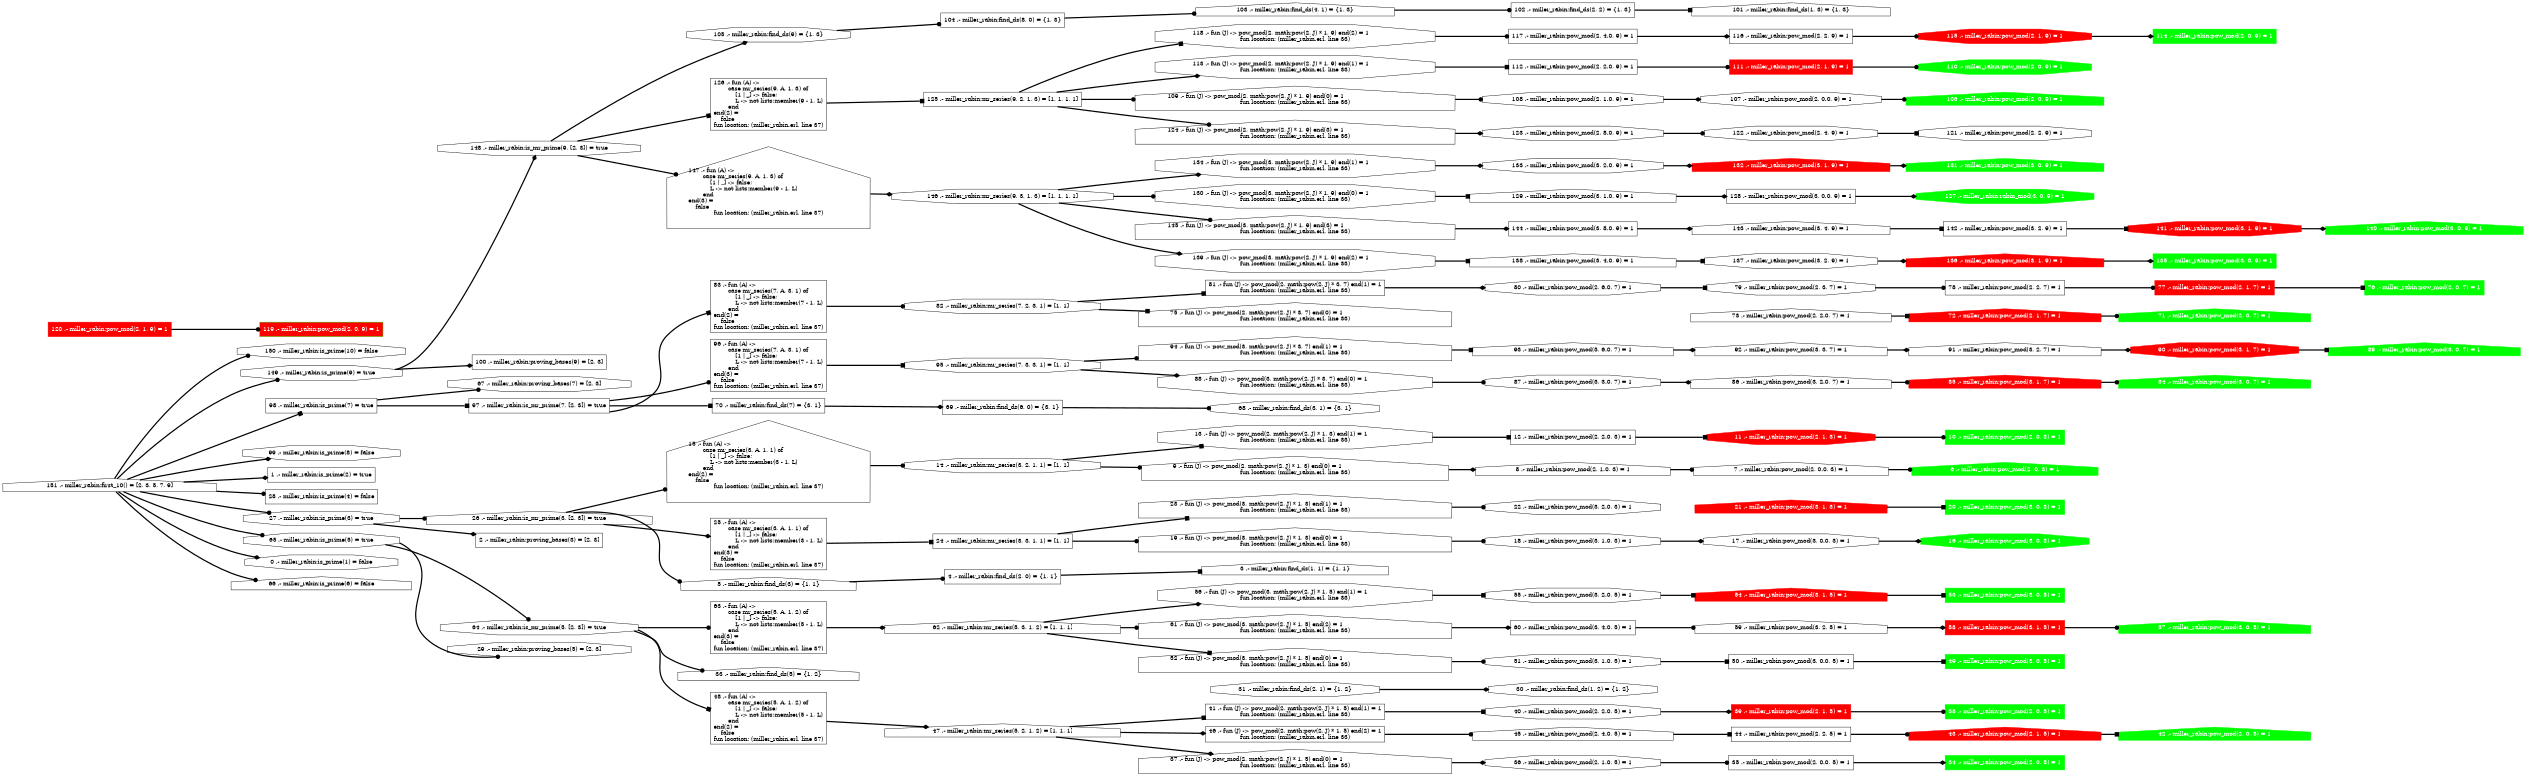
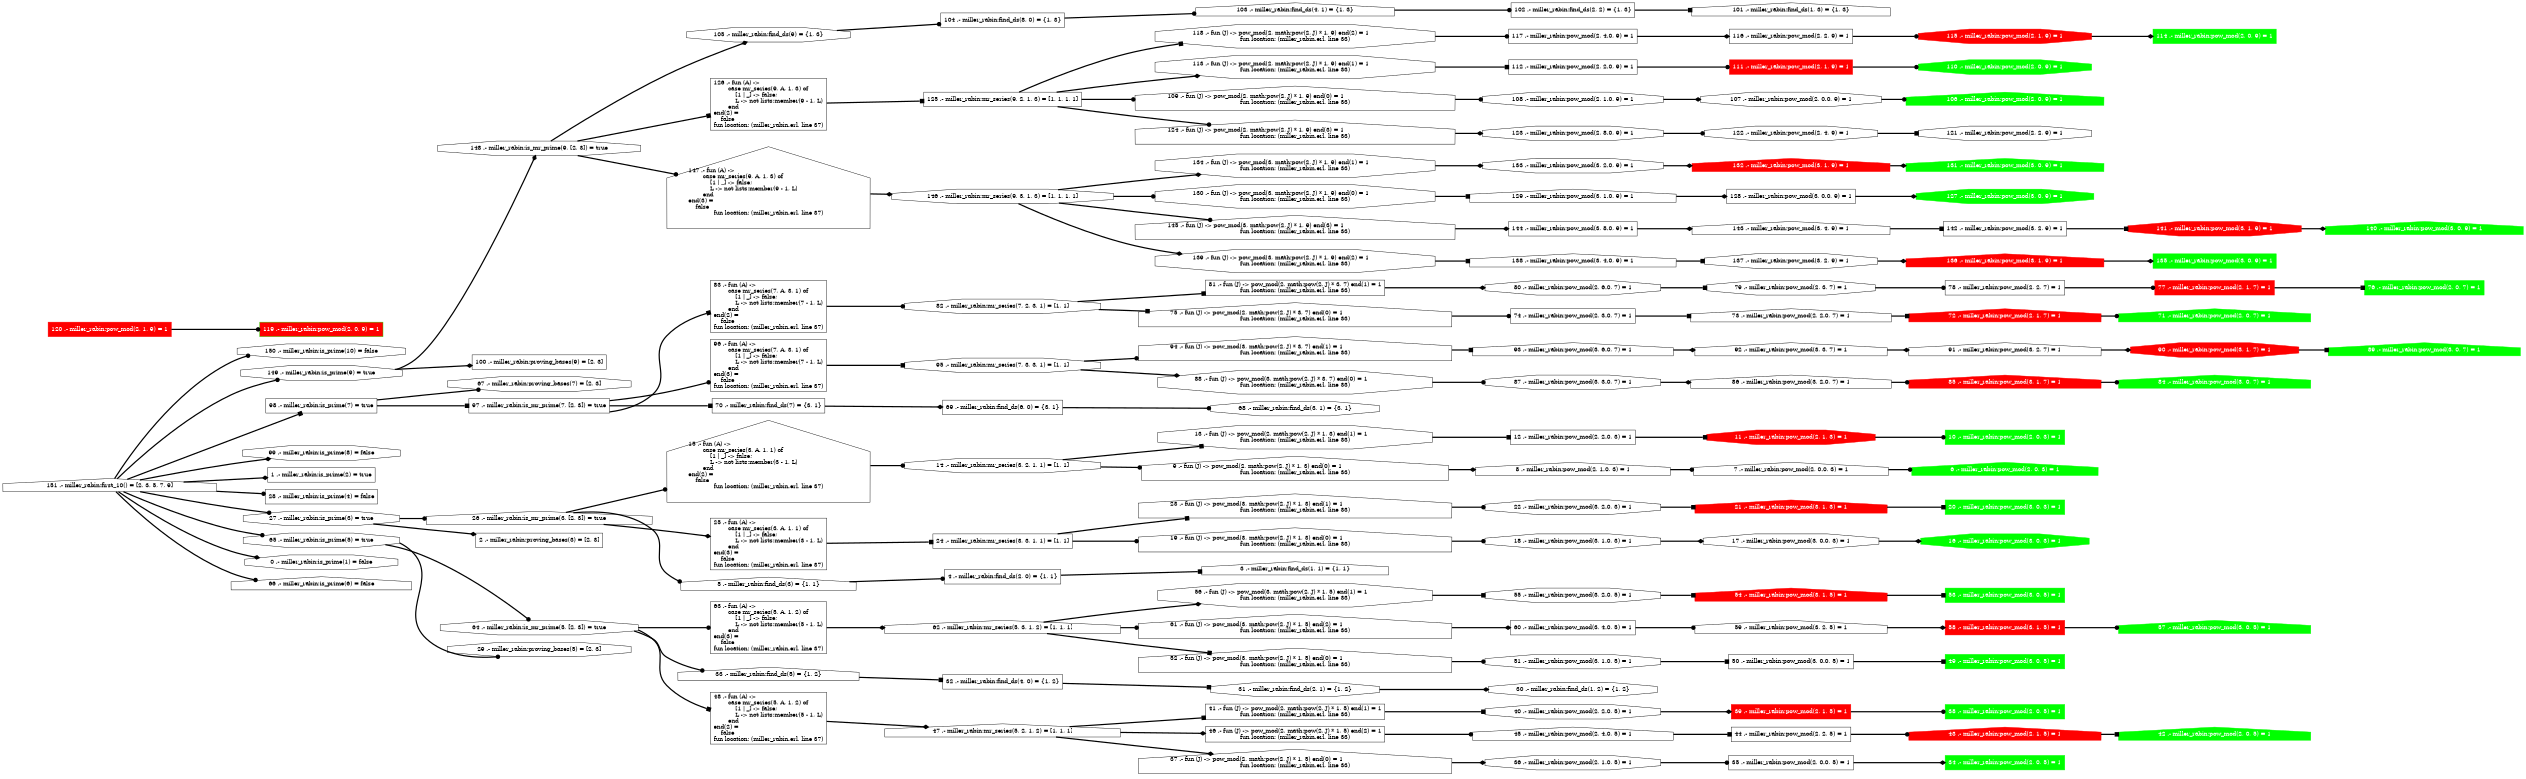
node "127 .- miller_rabin:rabin_mod(3, 0, 9) = 1": label "127 .- miller_rabin:rabin_mod(3, 0, 9) = 1" -> "127 .- miller_rabin:pow_mod(3, 0, 9) = 1"
node "74 .- miller_rabin:pow_mod(2, 3.0, 7) = 1": added
edge "22 .- miller_rabin:pow_mod(3, 2.0, 3) = 1" -> "21 .- miller_rabin:pow_mod(3, 1, 3) = 1": added
node "32 .- miller_rabin:find_ds(4, 0) = {1, 2}": added
